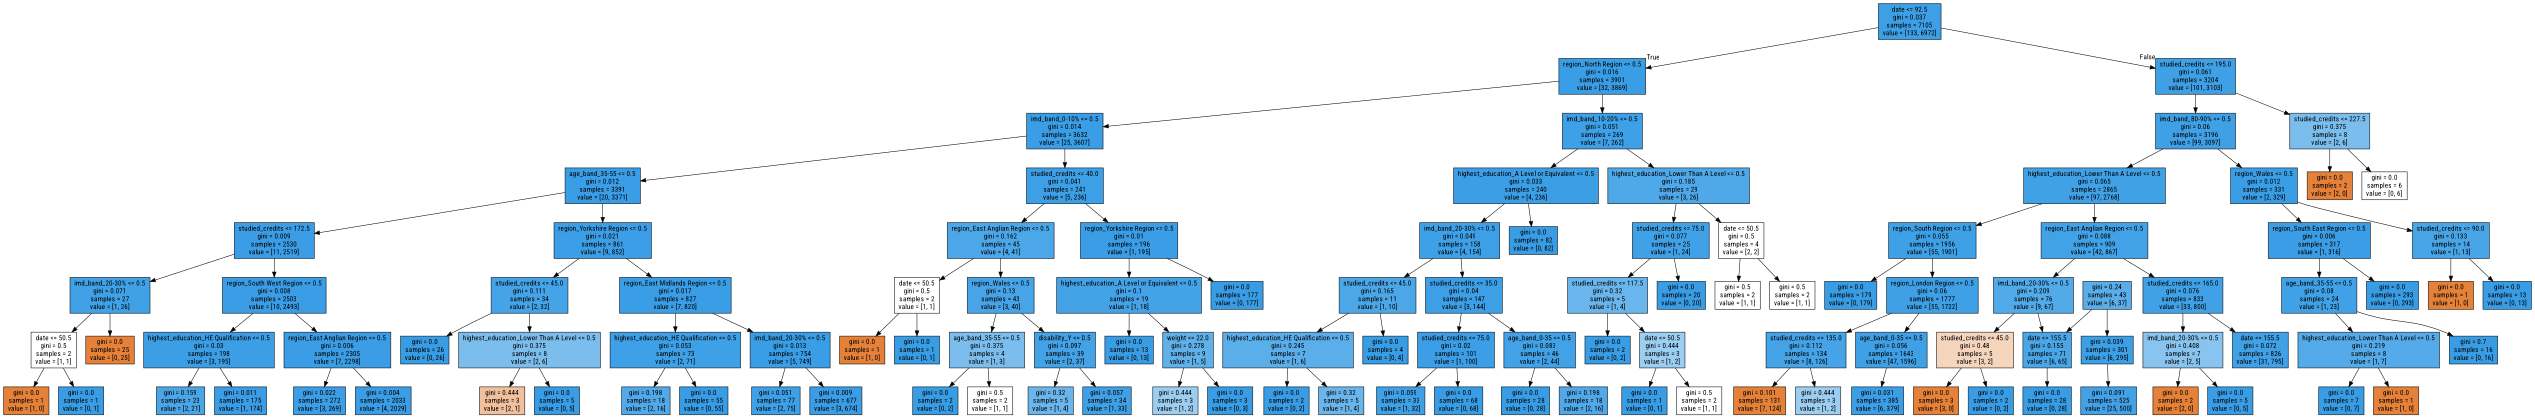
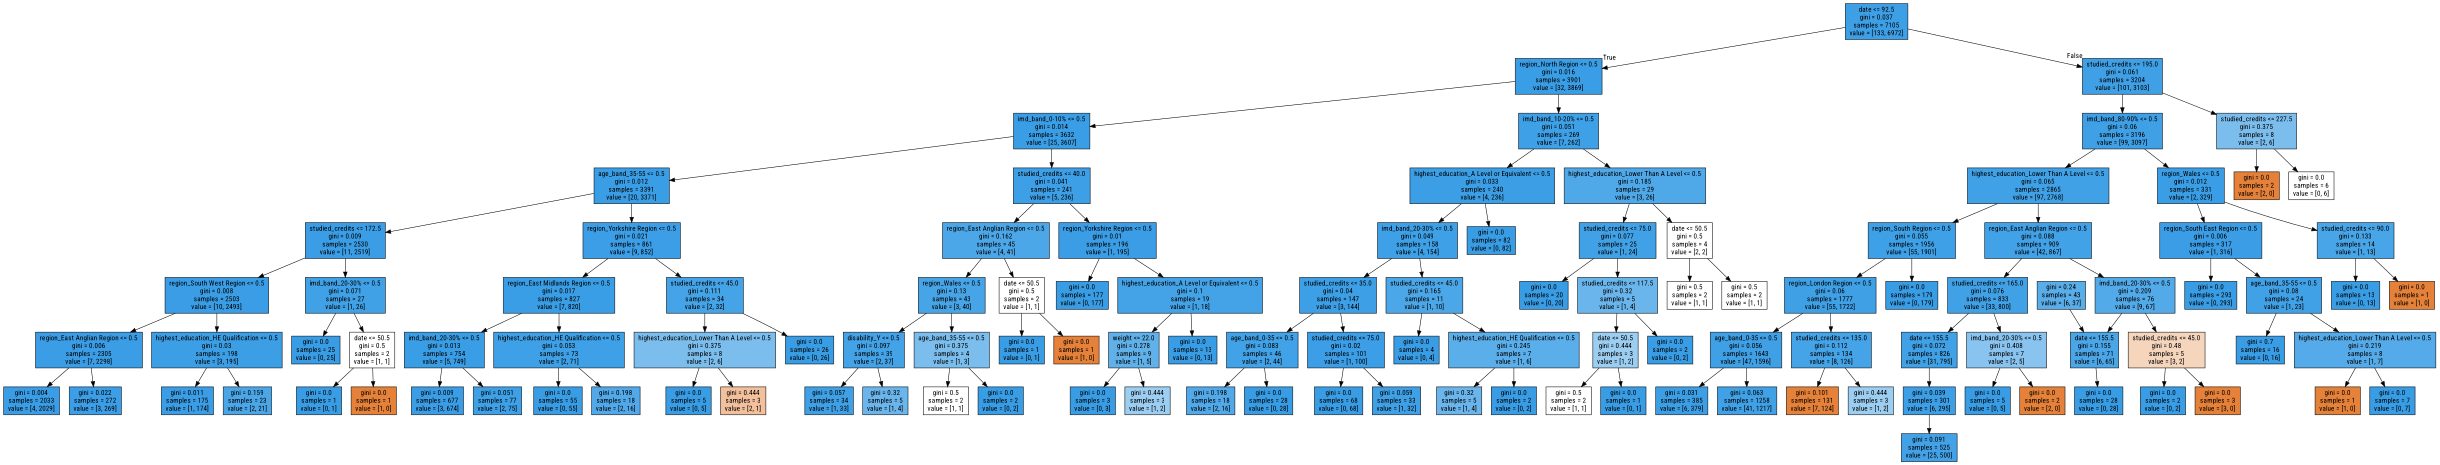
edge "gini = 0.24 samples = 43 value = [6, 37]" -> "gini = 0.039 samples = 301 value = [6, 295]": now "date <= 155.5 gini = 0.072 samples = 826 value = [31, 795]" -> "gini = 0.039 samples = 301 value = [6, 295]"
node "gini = 0.0 samples = 25 value = [0, 25]": fillcolor #e58139ff -> #399de5ff
node "gini = 0.063 samples = 1258 value = [41, 1217]": added
